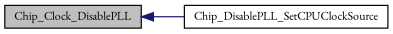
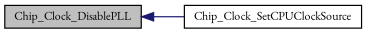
node "Chip_DisablePLL_SetCPUClockSource": label "Chip_DisablePLL_SetCPUClockSource" -> "Chip_Clock_SetCPUClockSource"
